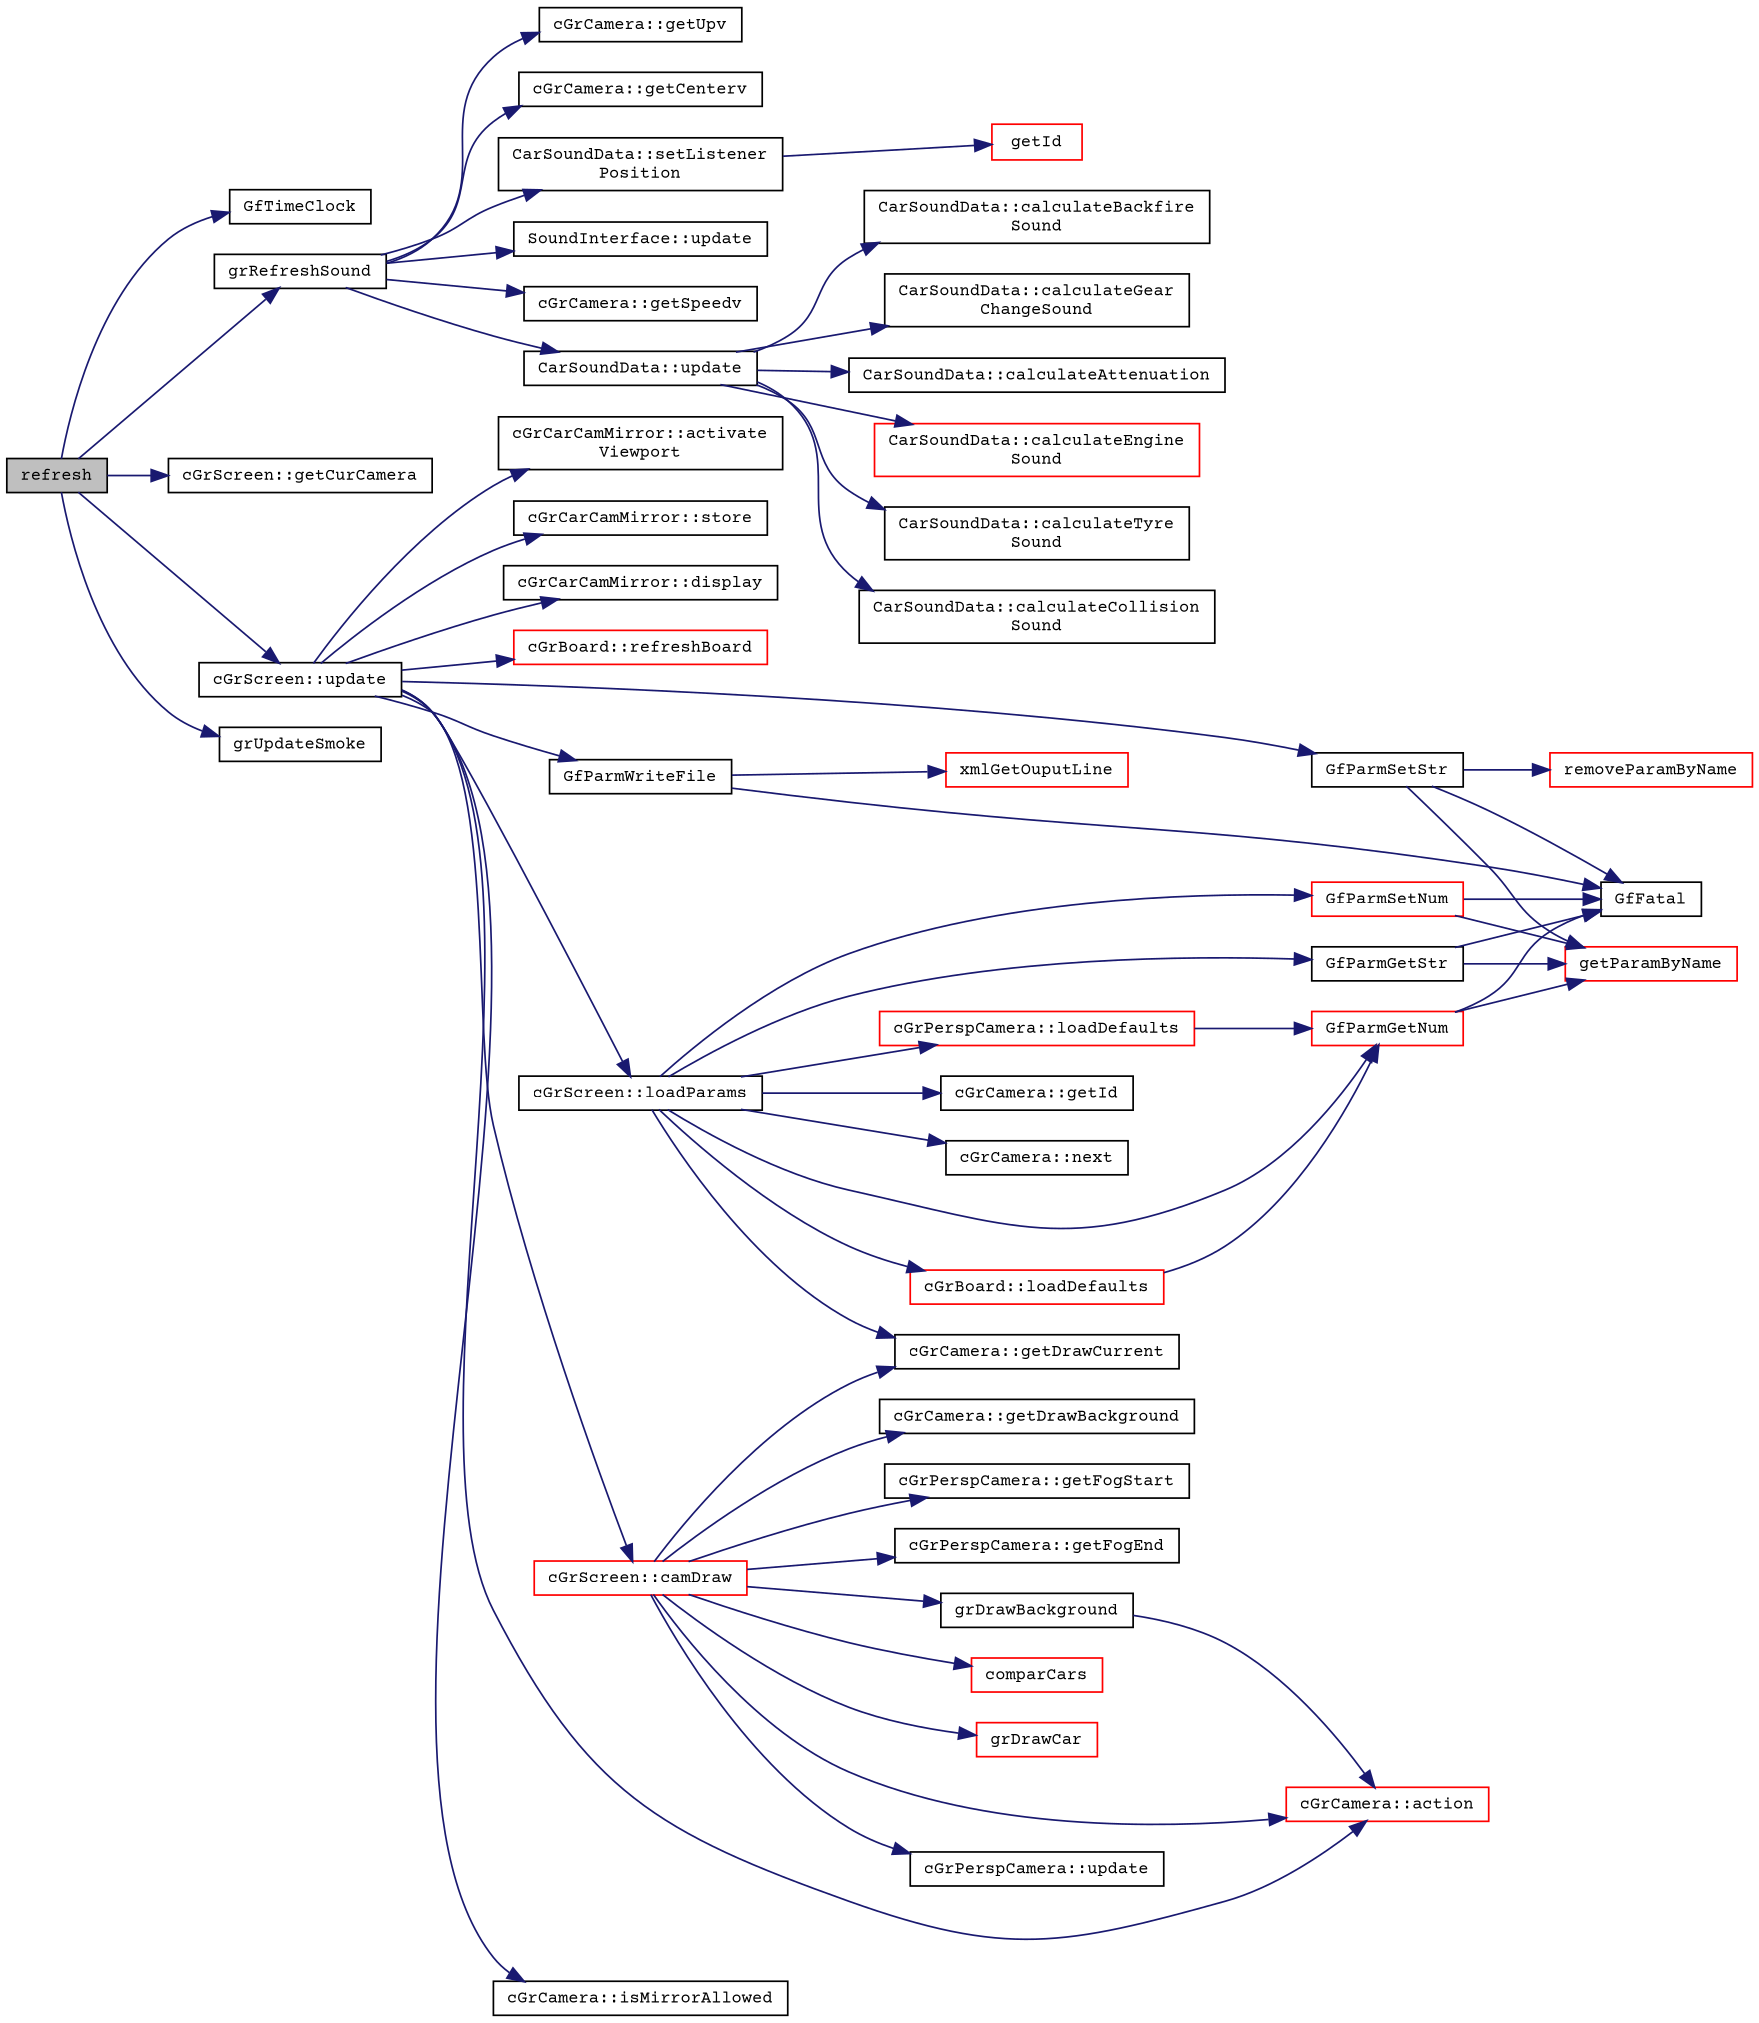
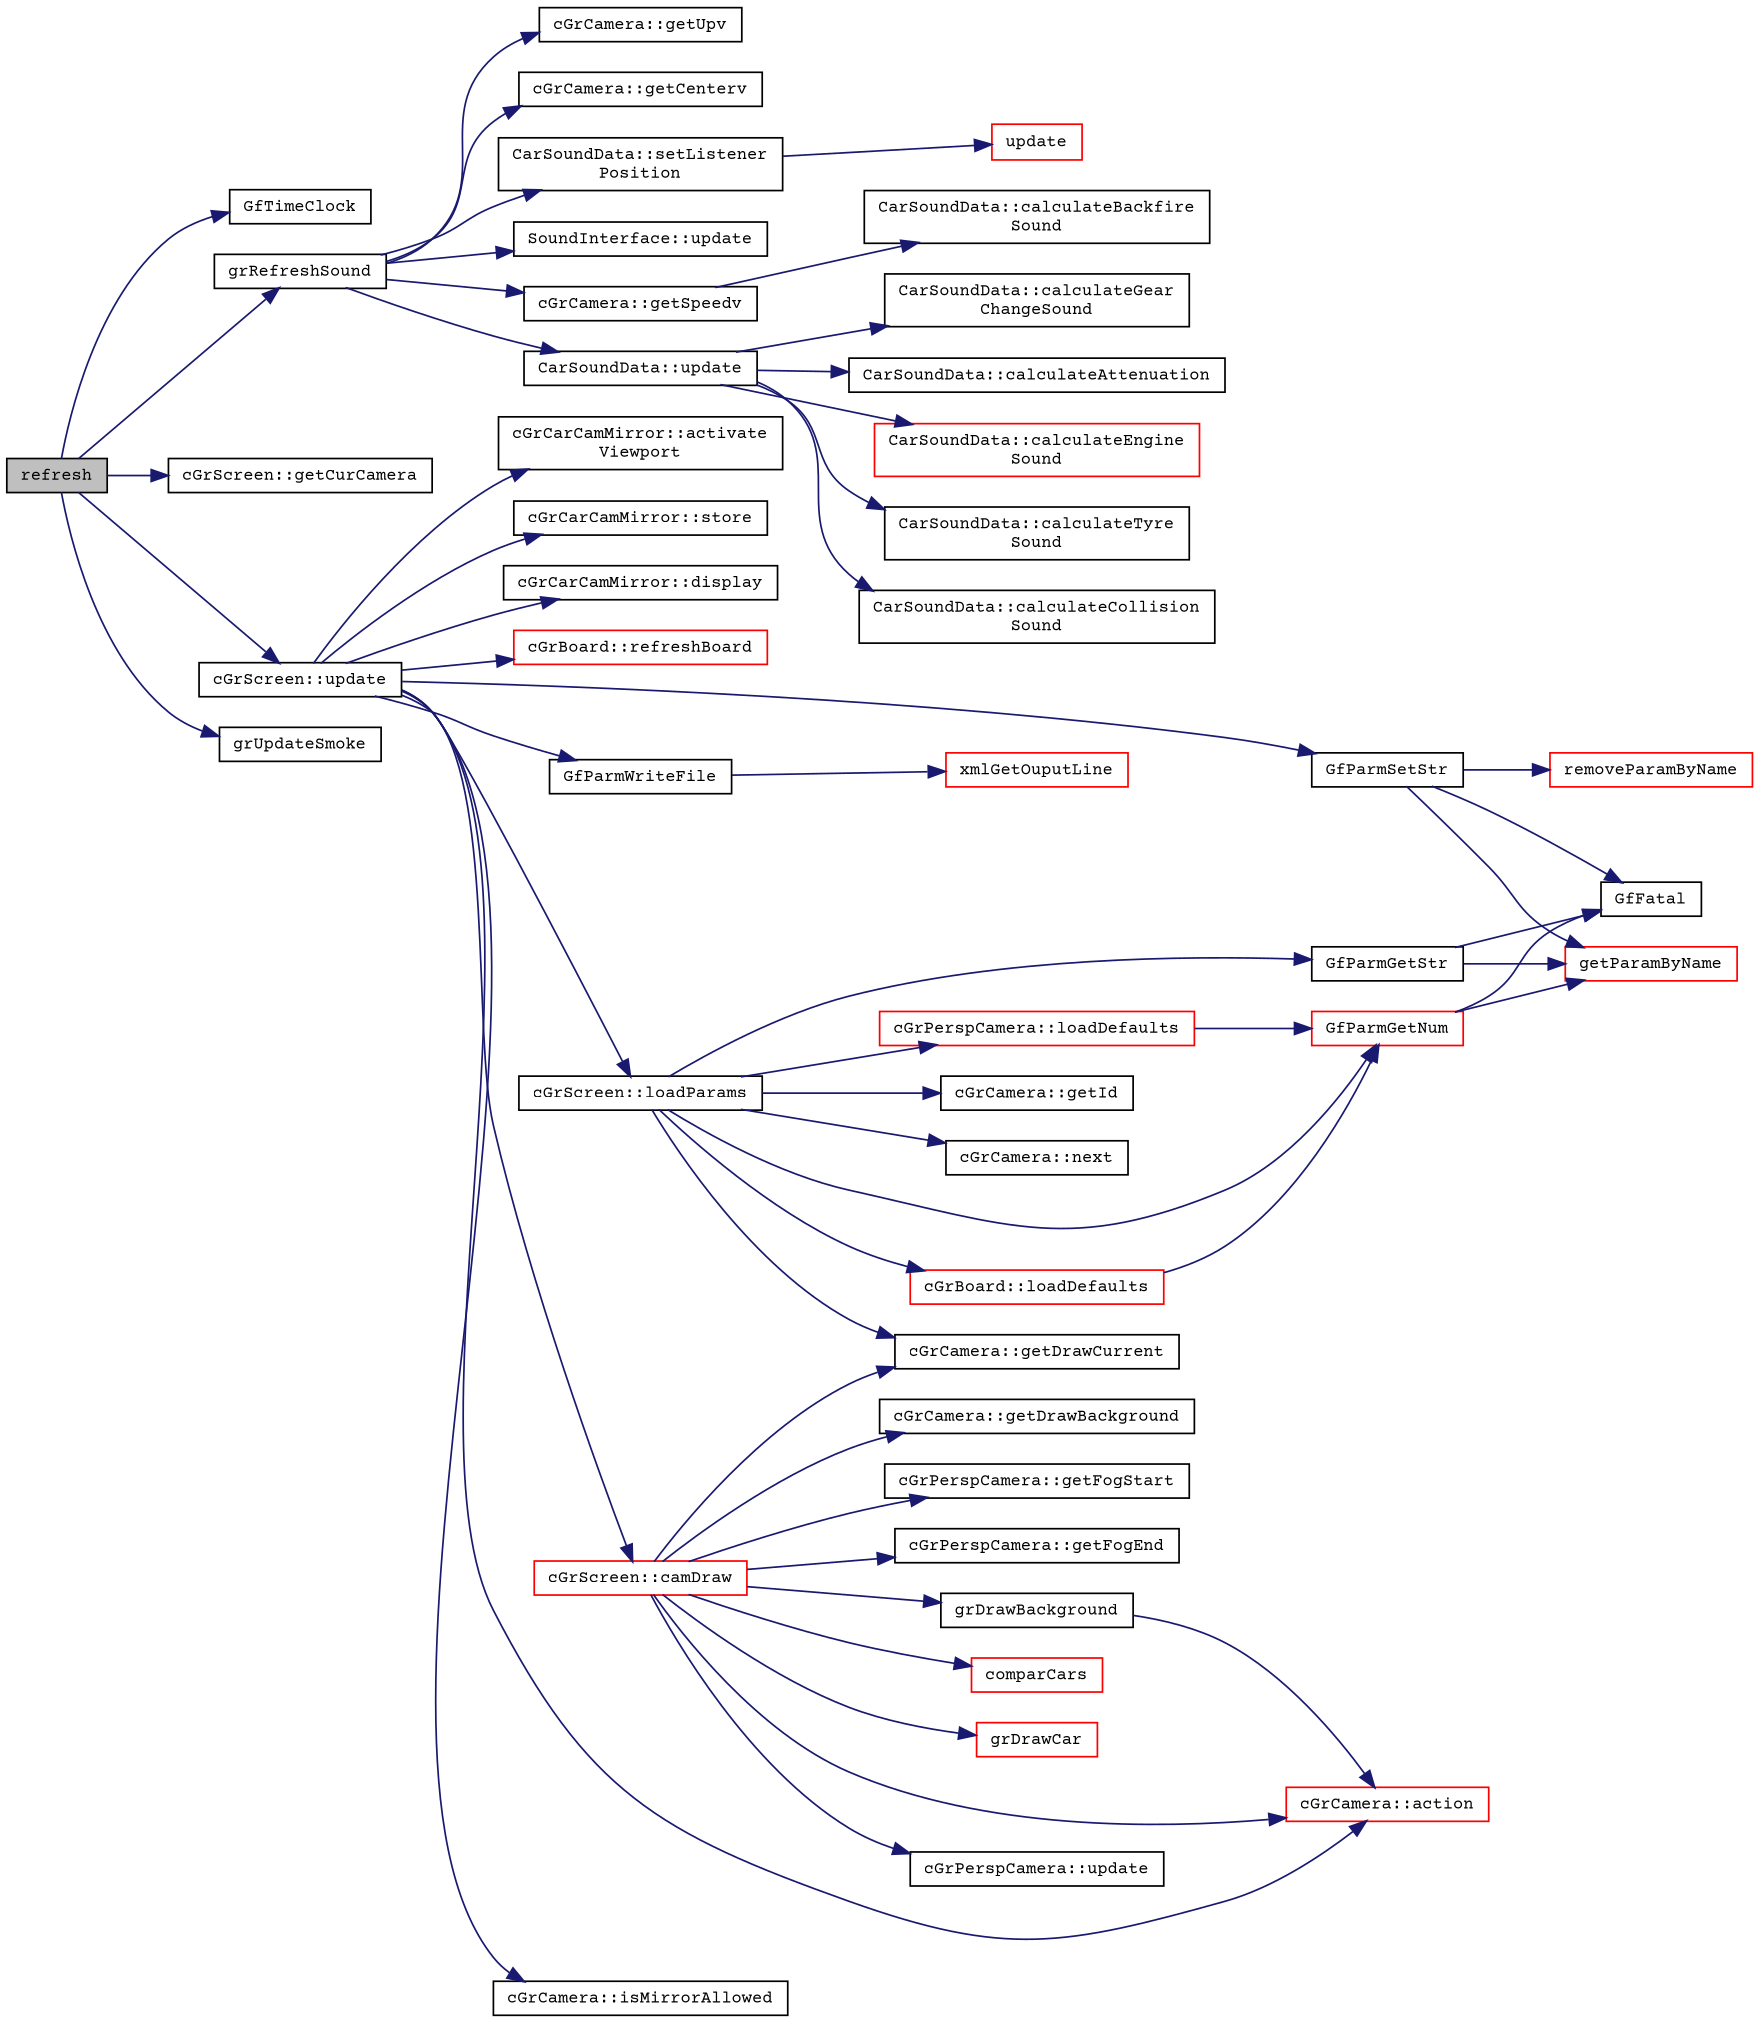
node "getId": label "getId" -> "update"
edge "CarSoundData::update" -> "CarSoundData::calculateBackfire Sound": now "cGrCamera::getSpeedv" -> "CarSoundData::calculateBackfire Sound"
edge "GfParmWriteFile" -> "GfFatal": removed
node "GfParmSetNum": removed
